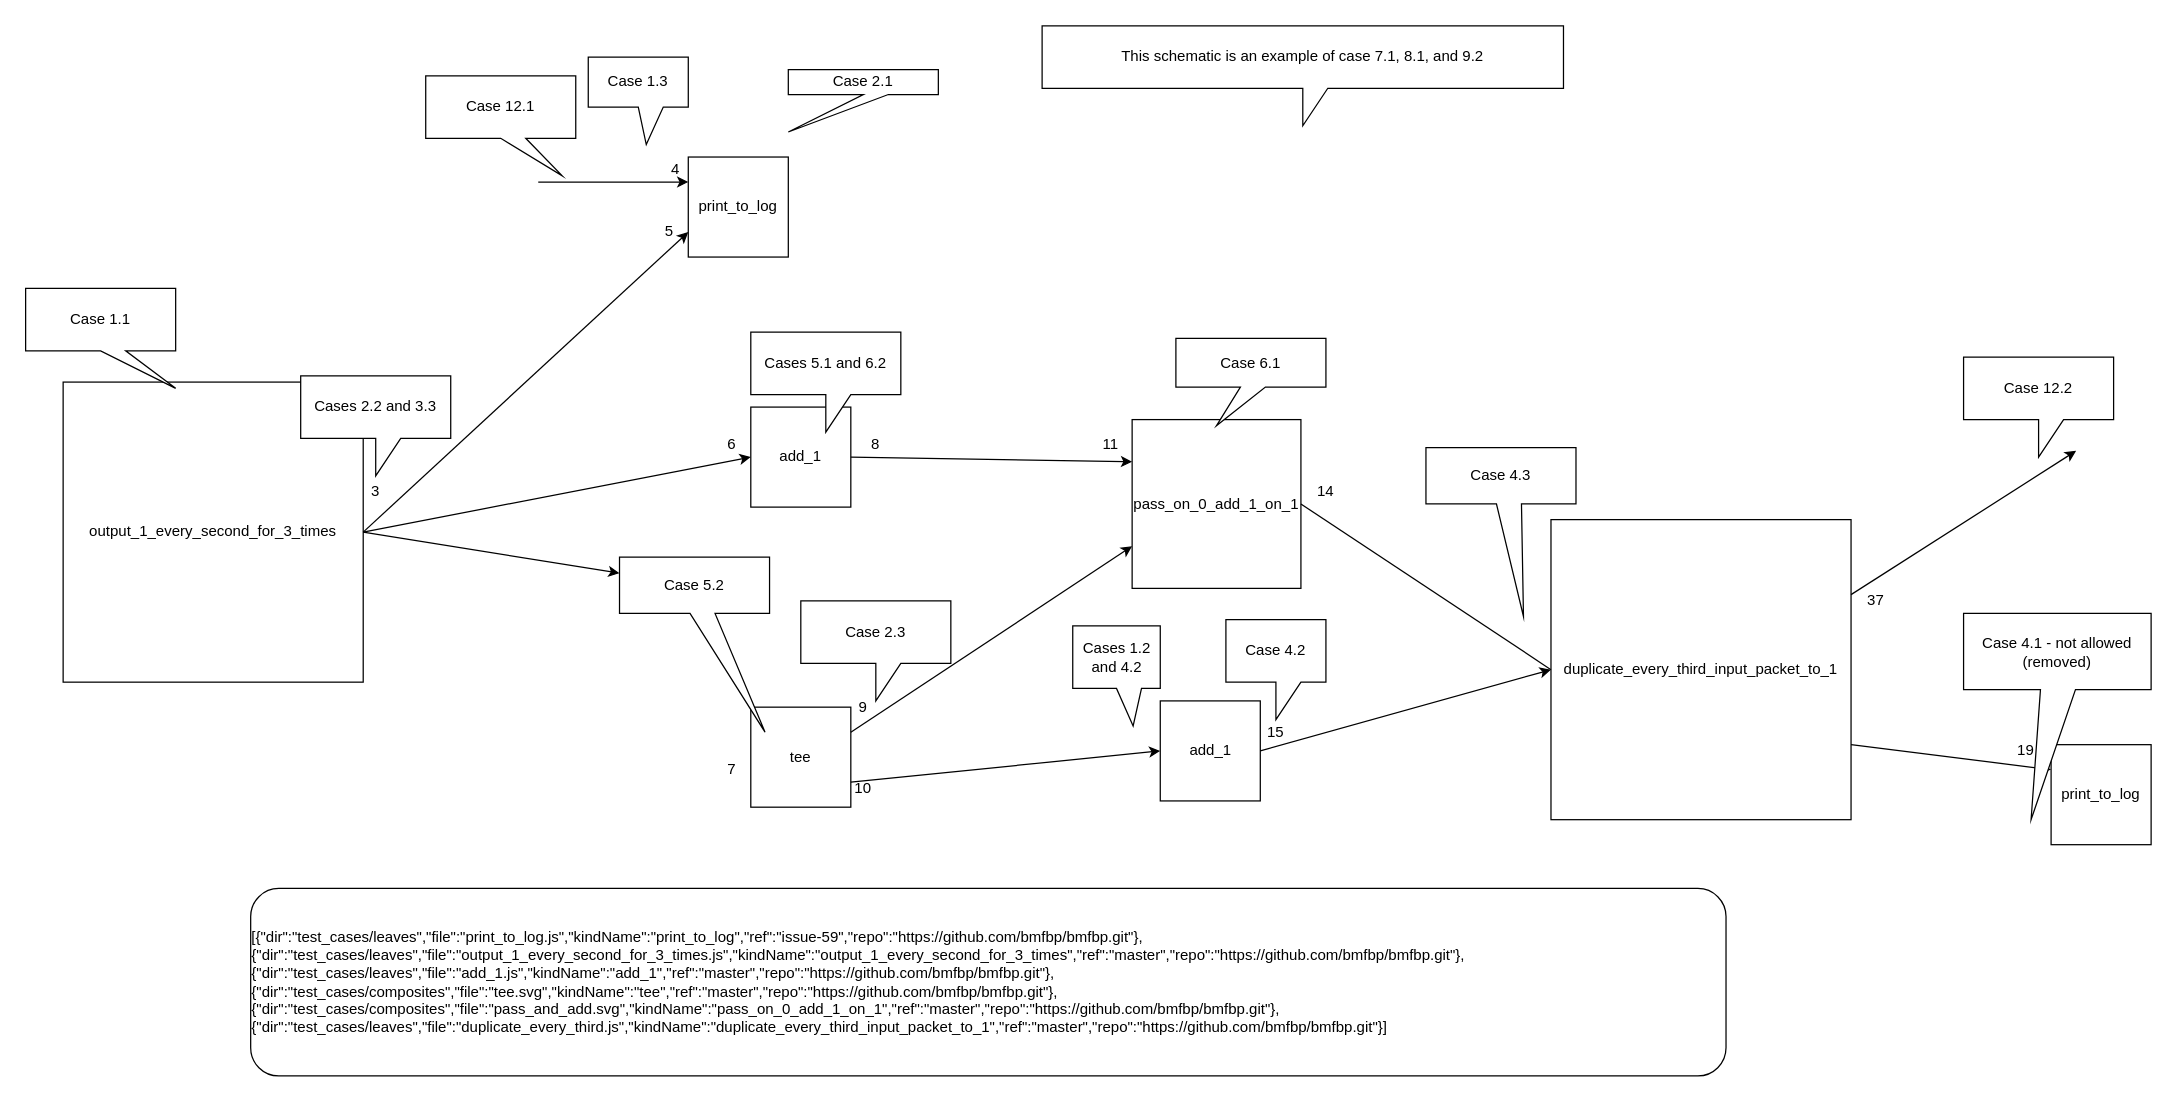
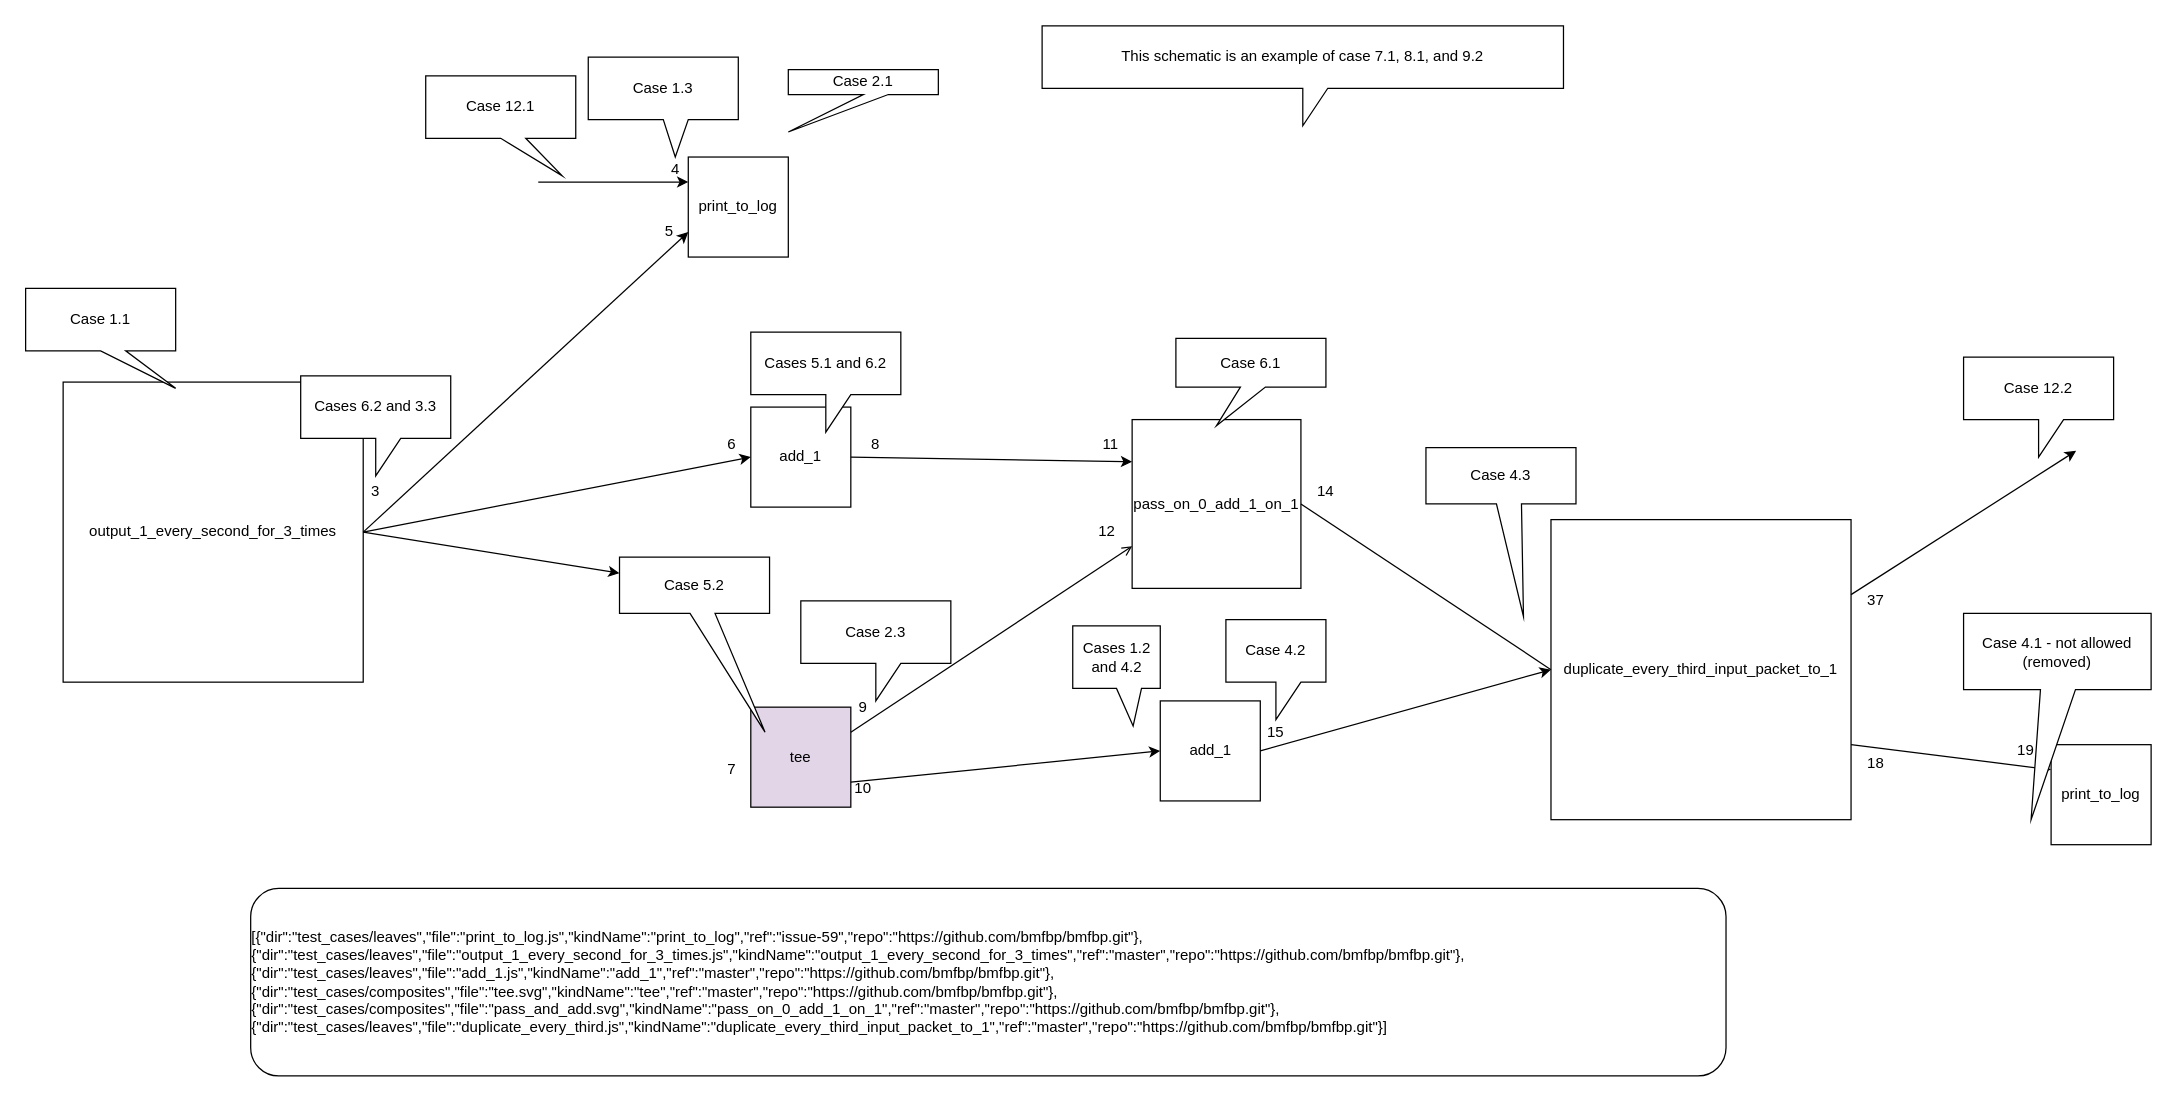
node "Case 1.3": size 100x88 -> 150x100
node "Cases 2.2 and 3.3": label "Cases 2.2 and 3.3" -> "Cases 6.2 and 3.3"
node "12": added
edge "tee" -> "pass_on_0_add_1_on_1": arrowhead classic -> open
node "tee": fillcolor #ffffff -> #e1d5e7
node "18": added
